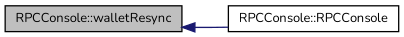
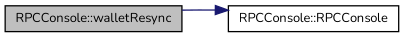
edge "RPCConsole::RPCConsole" -> "RPCConsole::walletResync": reversed
